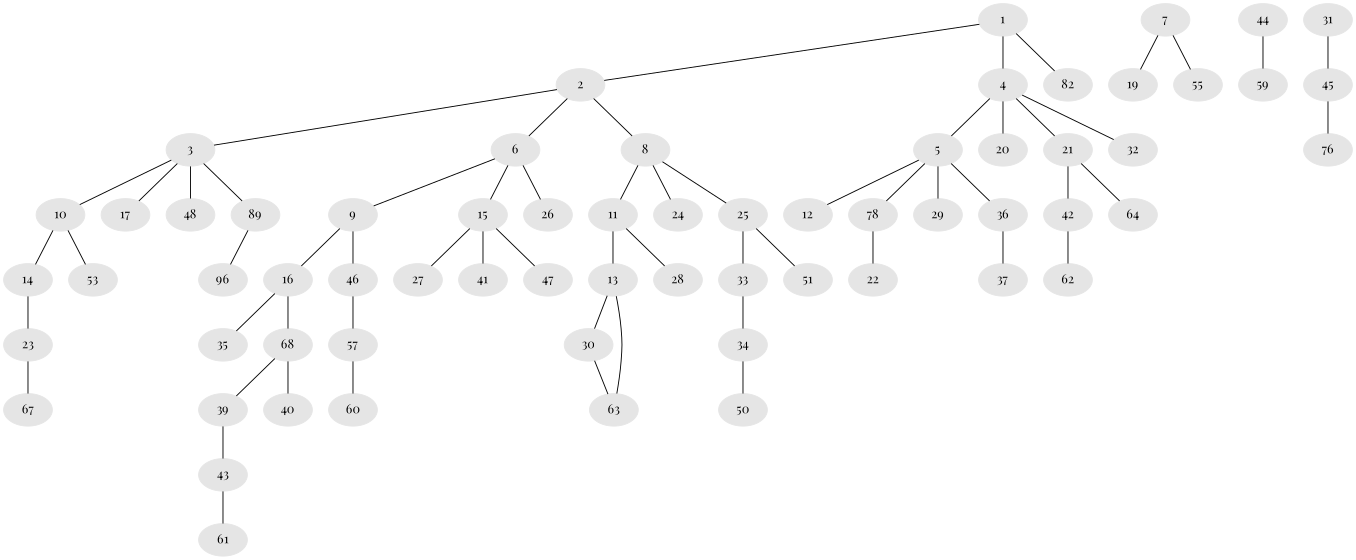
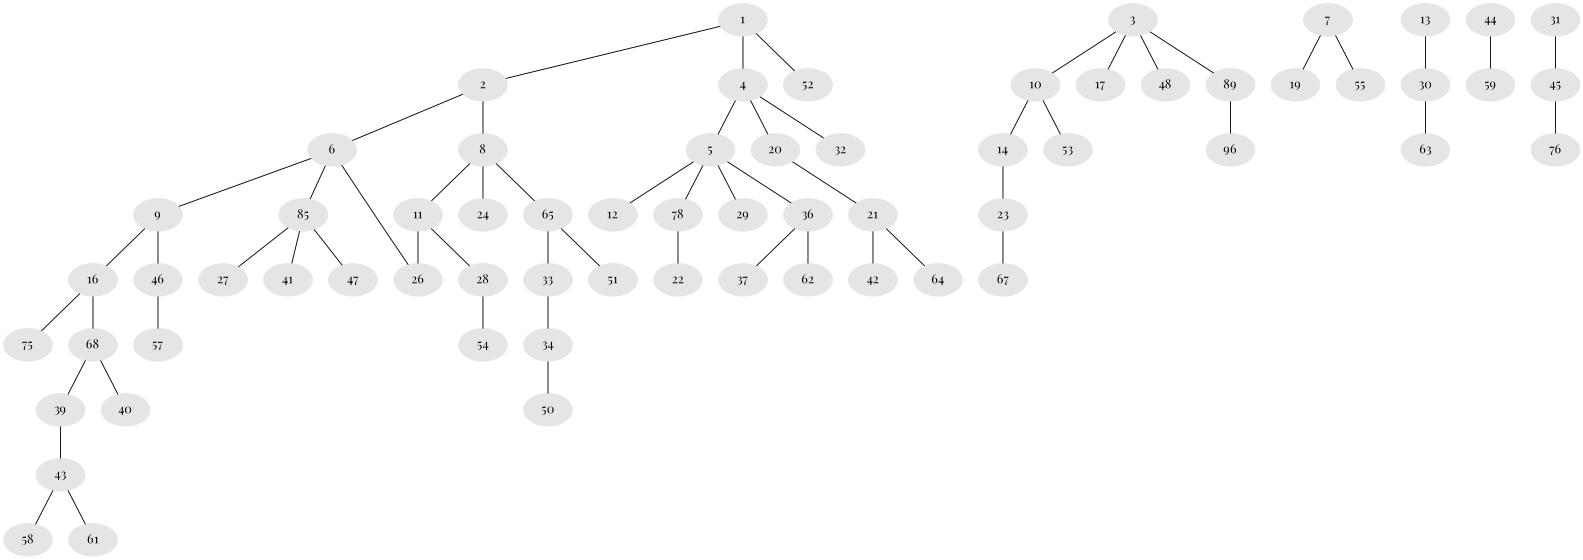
node "82": label "82" -> "52"
edge "2" -- "3": removed
edge "4" -- "21": now "20" -- "21"
node "15": label "15" -> "85"
node "25": label "25" -> "65"
edge "11" -- "13": now "11" -- "26"
edge "42" -- "62": now "36" -- "62"
node "35": label "35" -> "75"
node "54": added
edge "13" -- "63": removed
node "60": removed
node "58": added
